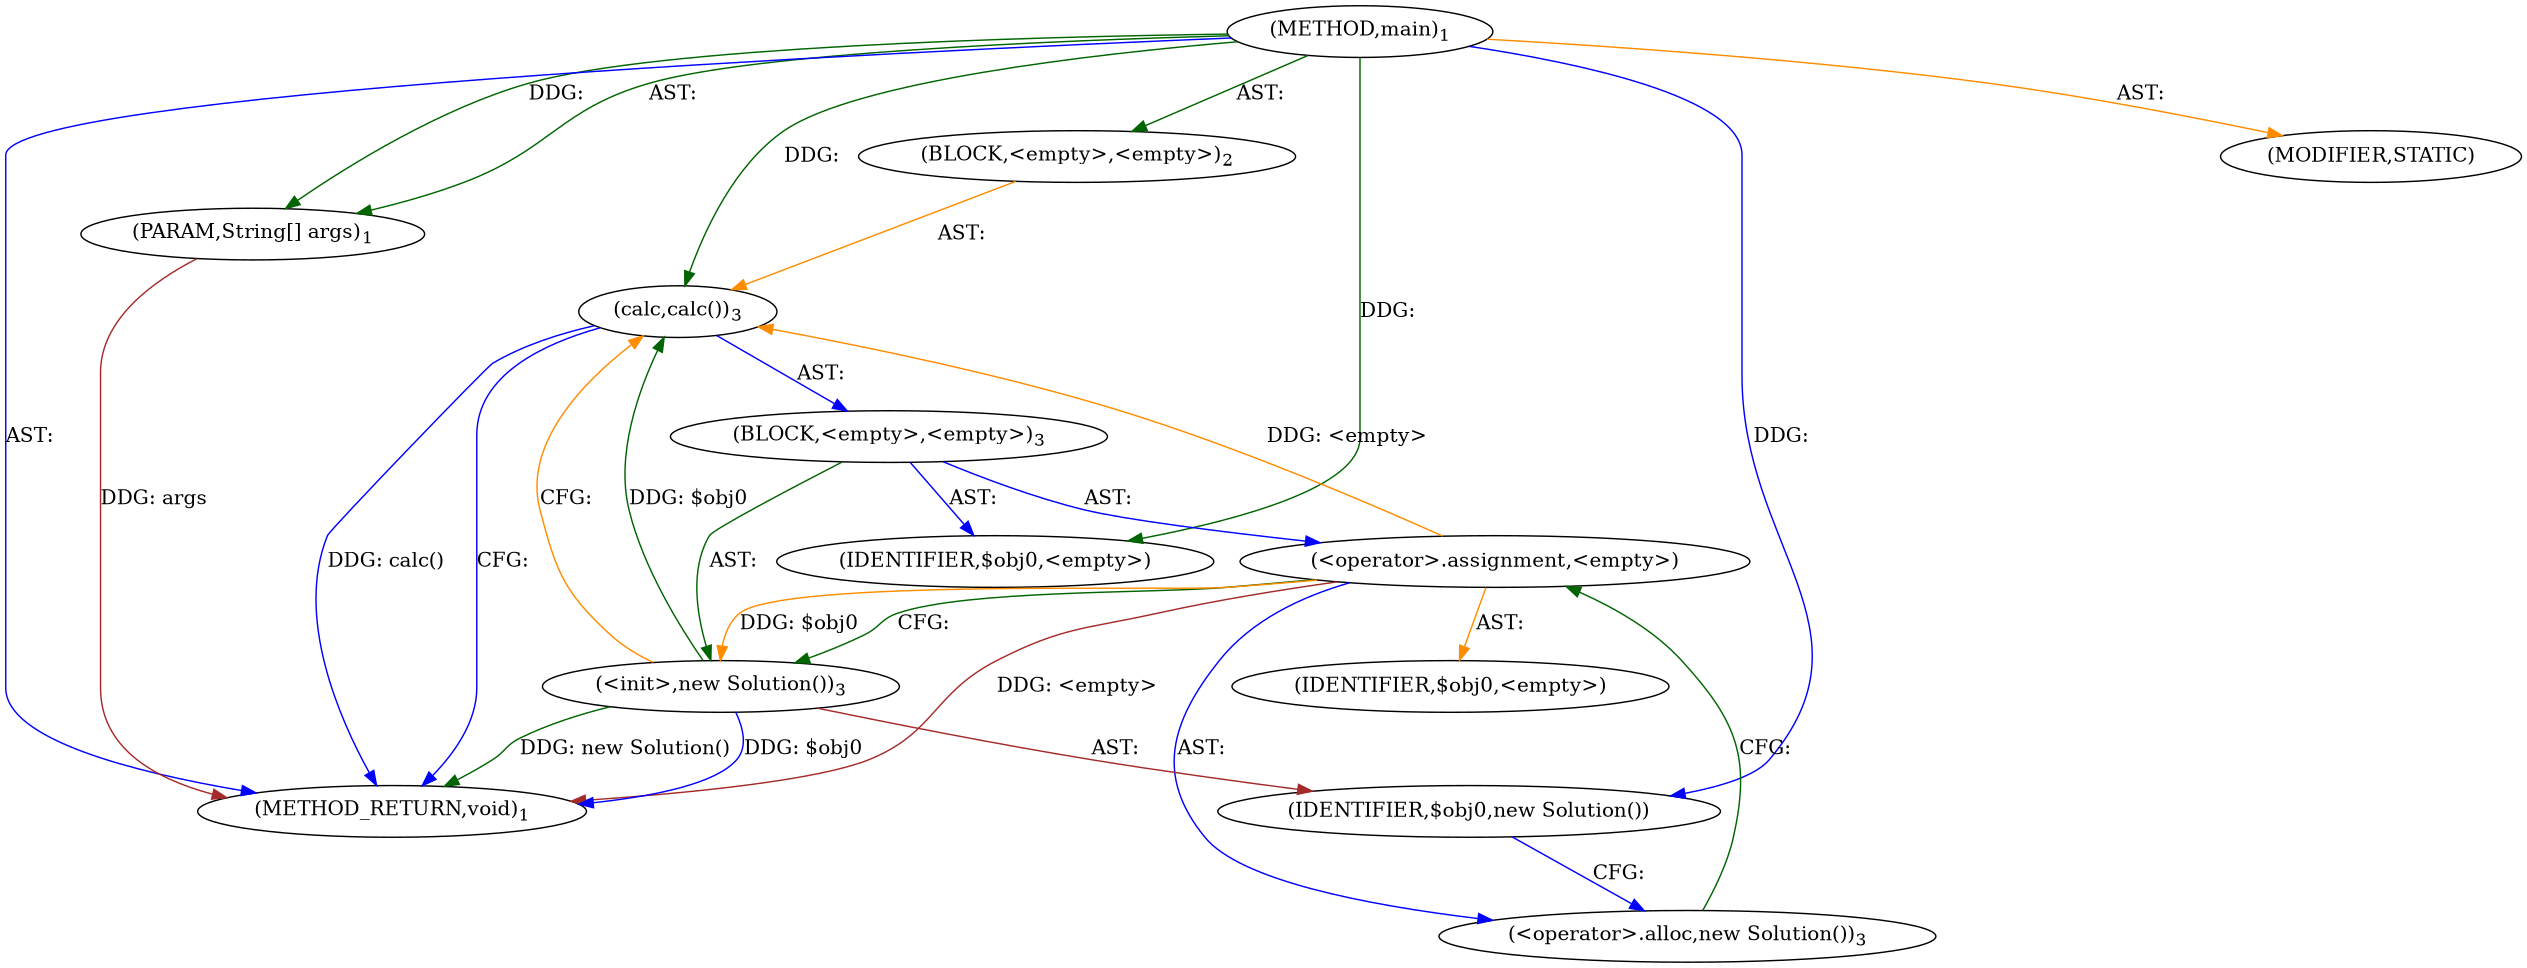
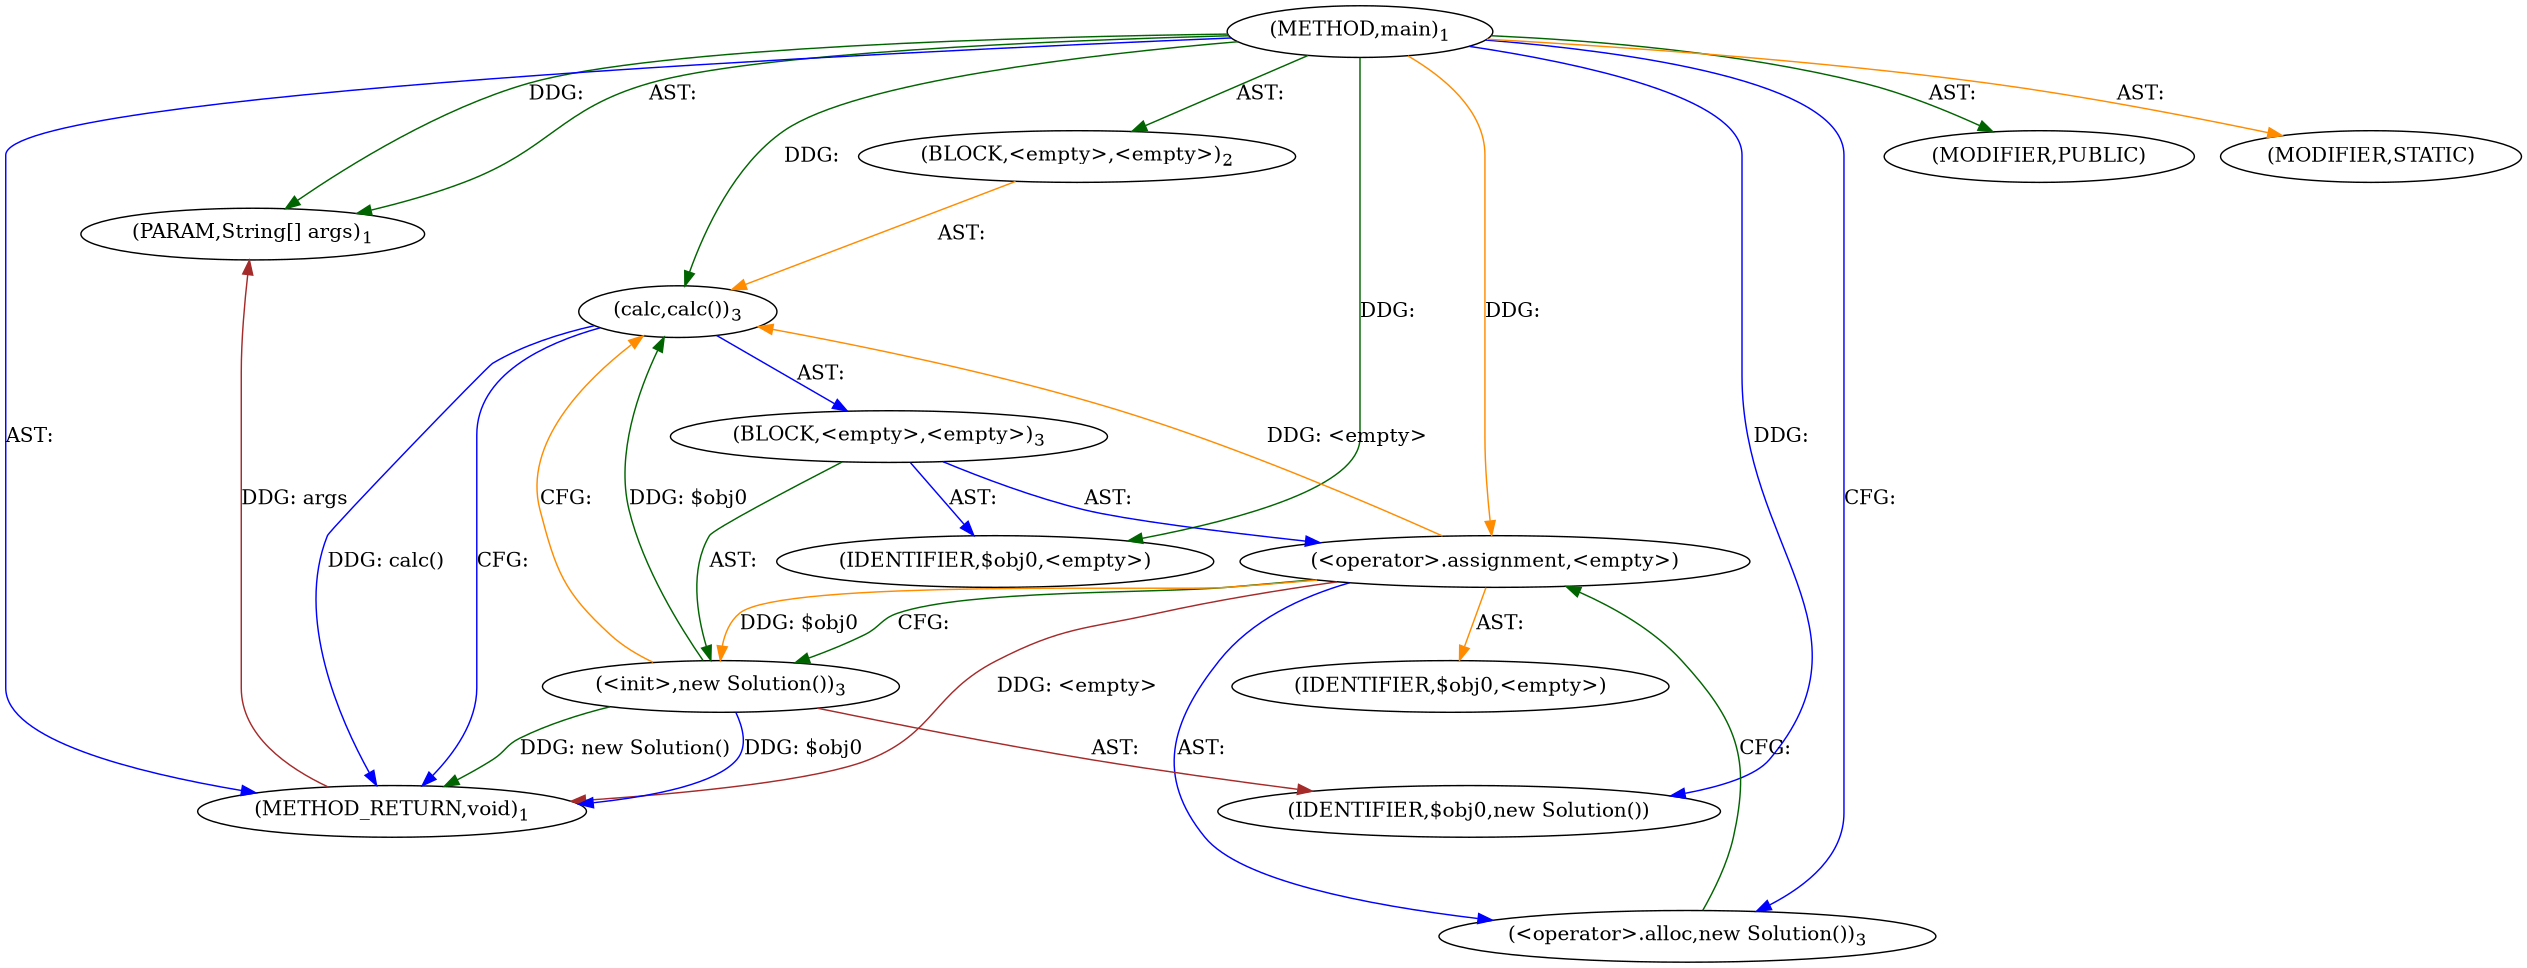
node "(MODIFIER,PUBLIC)": added
edge "(METHOD,main)" -> "(<operator>.assignment,<empty>)": added, label "DDG:"
edge "(PARAM,String[] args)" -> "(METHOD_RETURN,void)": reversed
edge "(IDENTIFIER,$obj0,new Solution())" -> "(<operator>.alloc,new Solution())": now "(METHOD,main)" -> "(<operator>.alloc,new Solution())"
